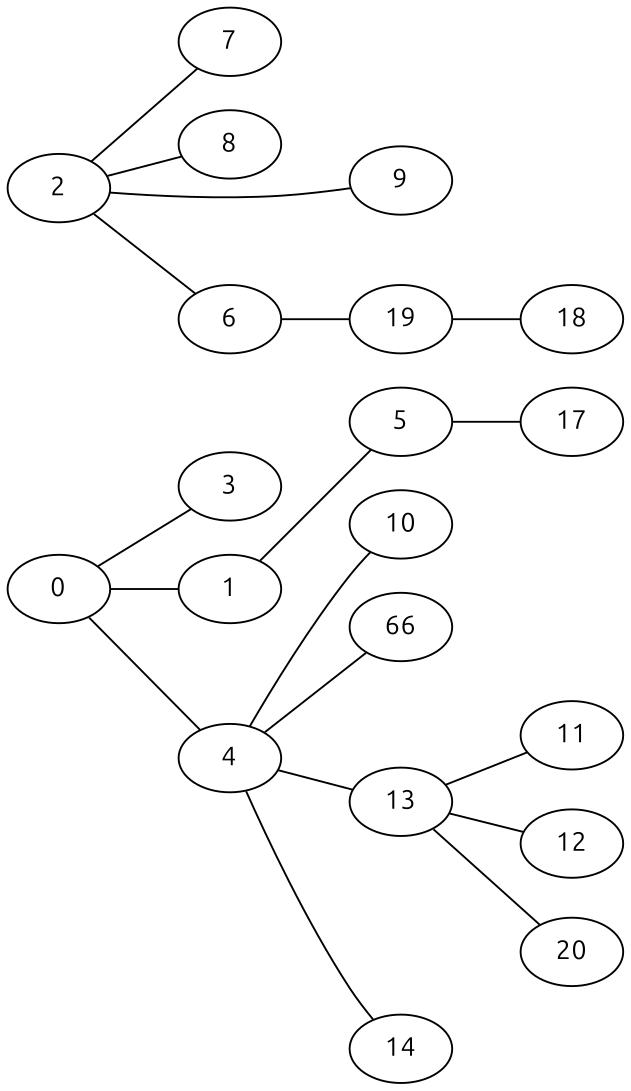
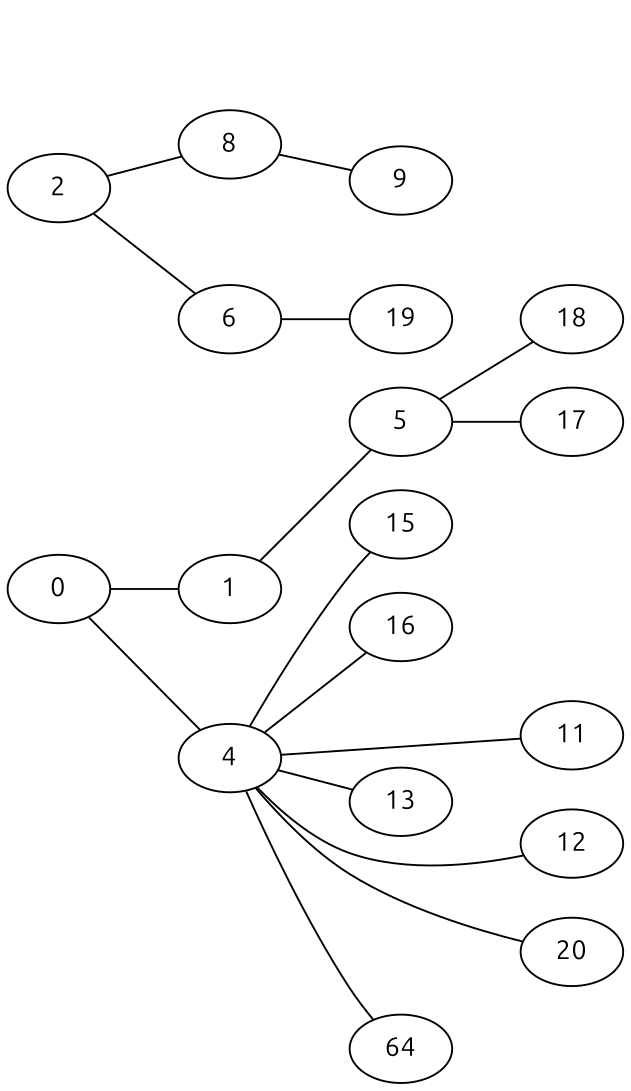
node "7": removed
edge "9" -- "2": now "9" -- "8"
edge "19" -- "18": now "5" -- "18"
node "3": removed
node "10": label "10" -> "15"
node "66": label "66" -> "16"
edge "11" -- "13": now "11" -- "4"
edge "13" -- "12": now "4" -- "12"
edge "13" -- "20": now "4" -- "20"
node "14": label "14" -> "64"
